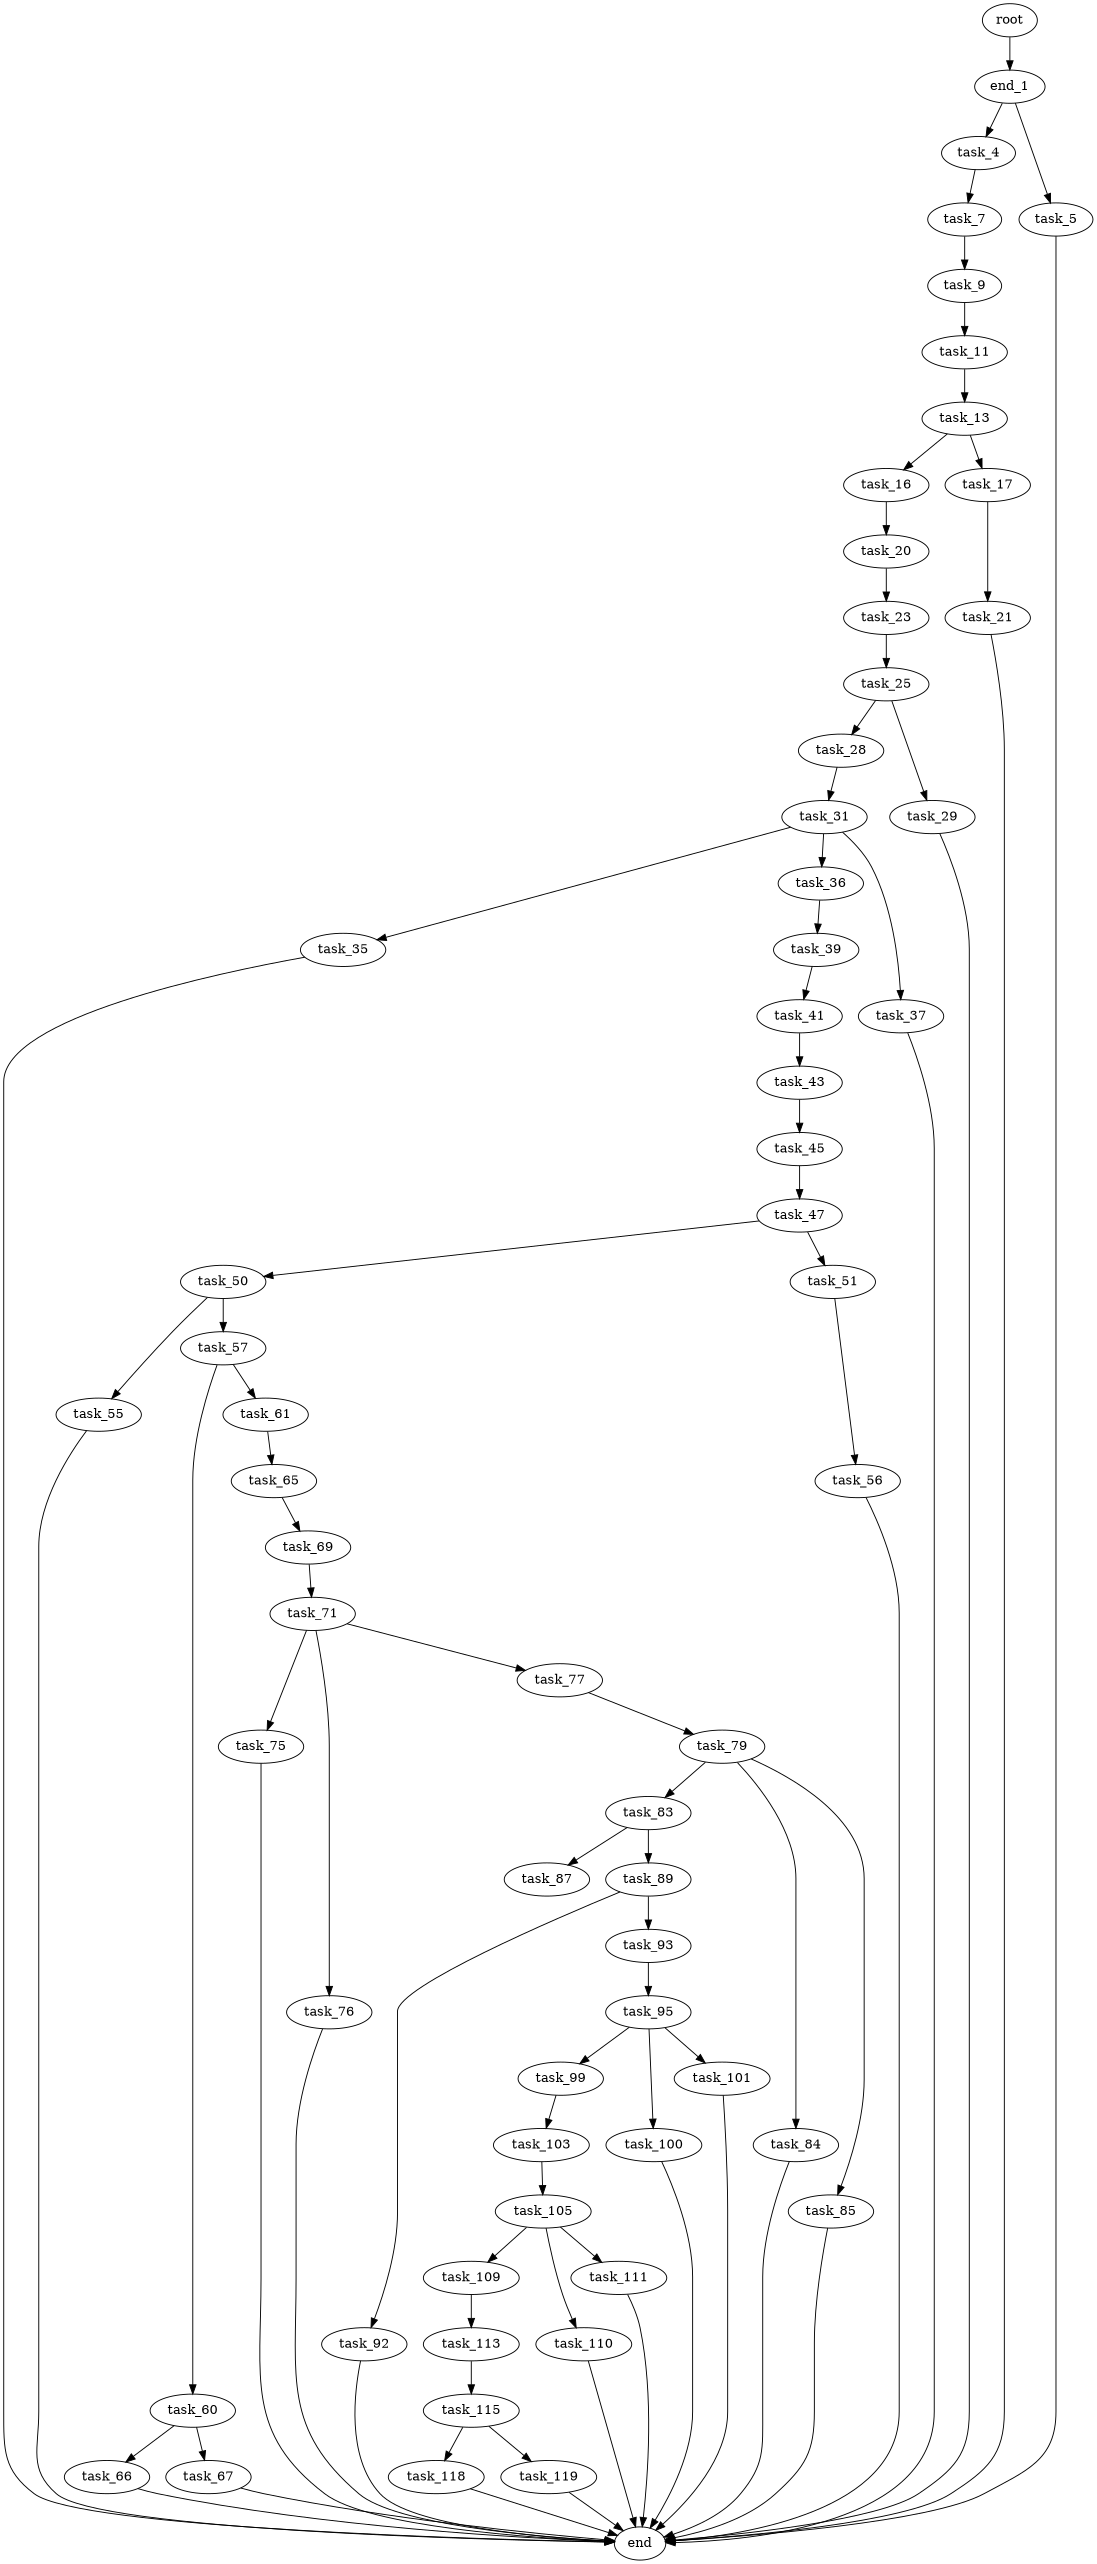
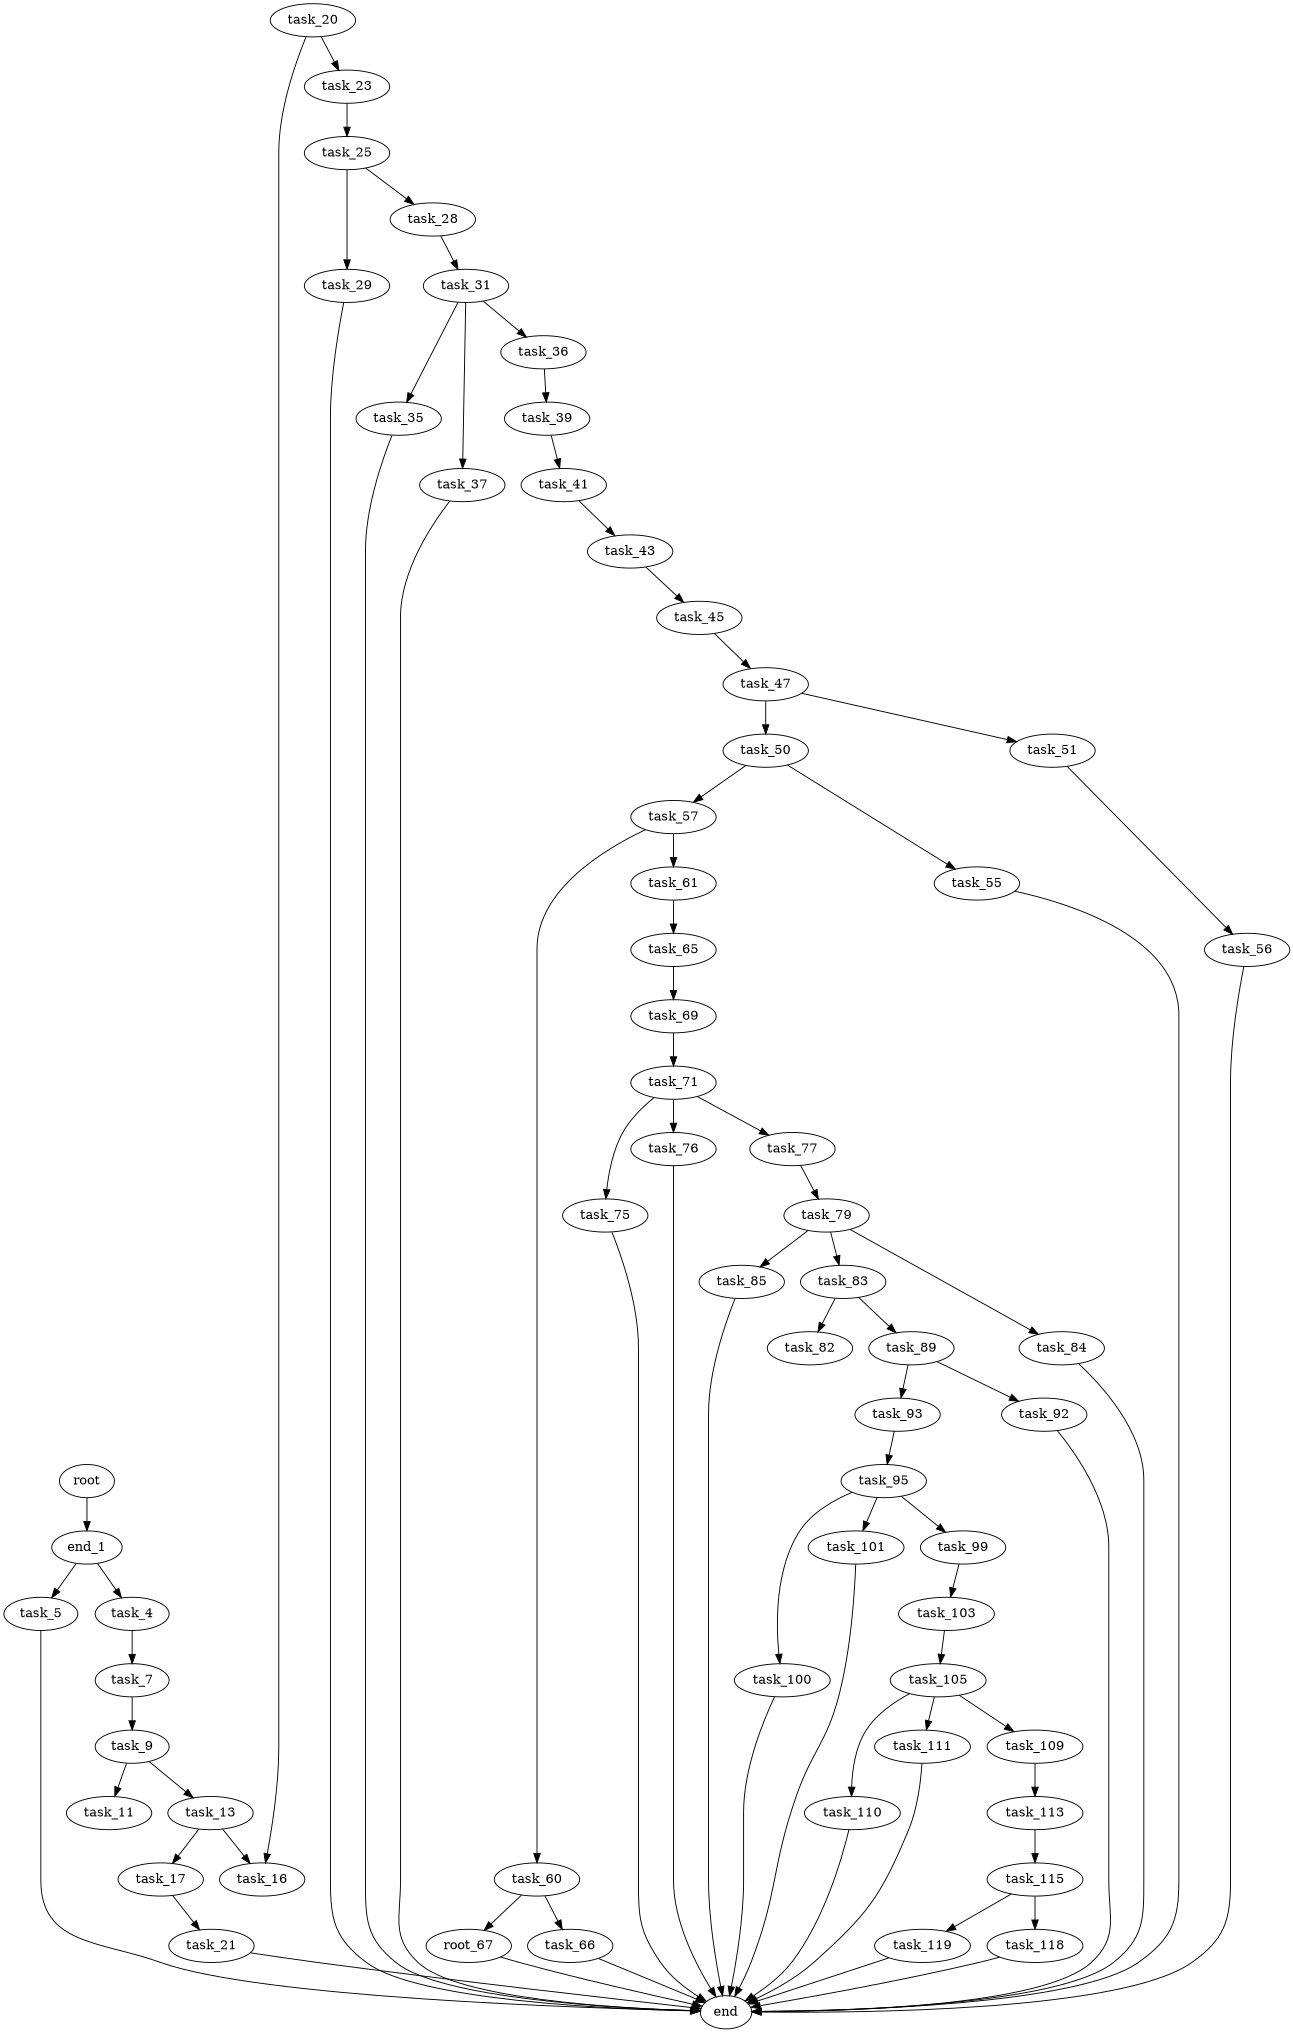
edge "task_11" -> "task_13": now "task_9" -> "task_13"
edge "task_16" -> "task_20": reversed
node "task_87": label "task_87" -> "task_82"
node "task_67": label "task_67" -> "root_67"
